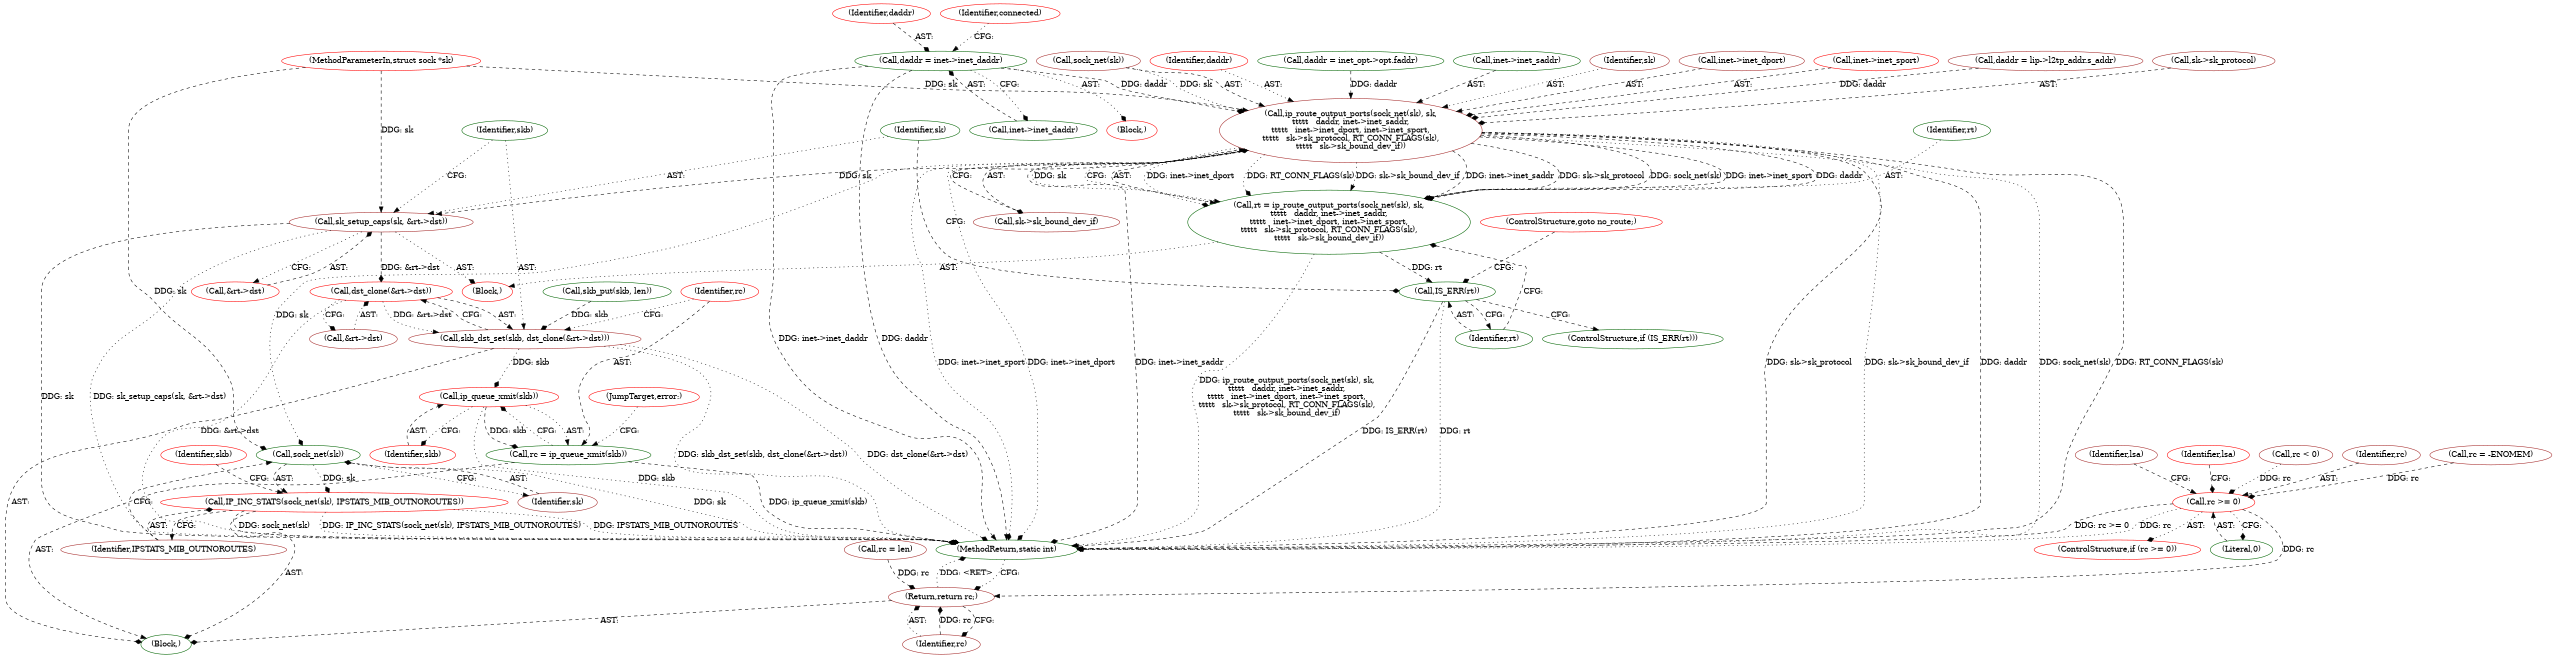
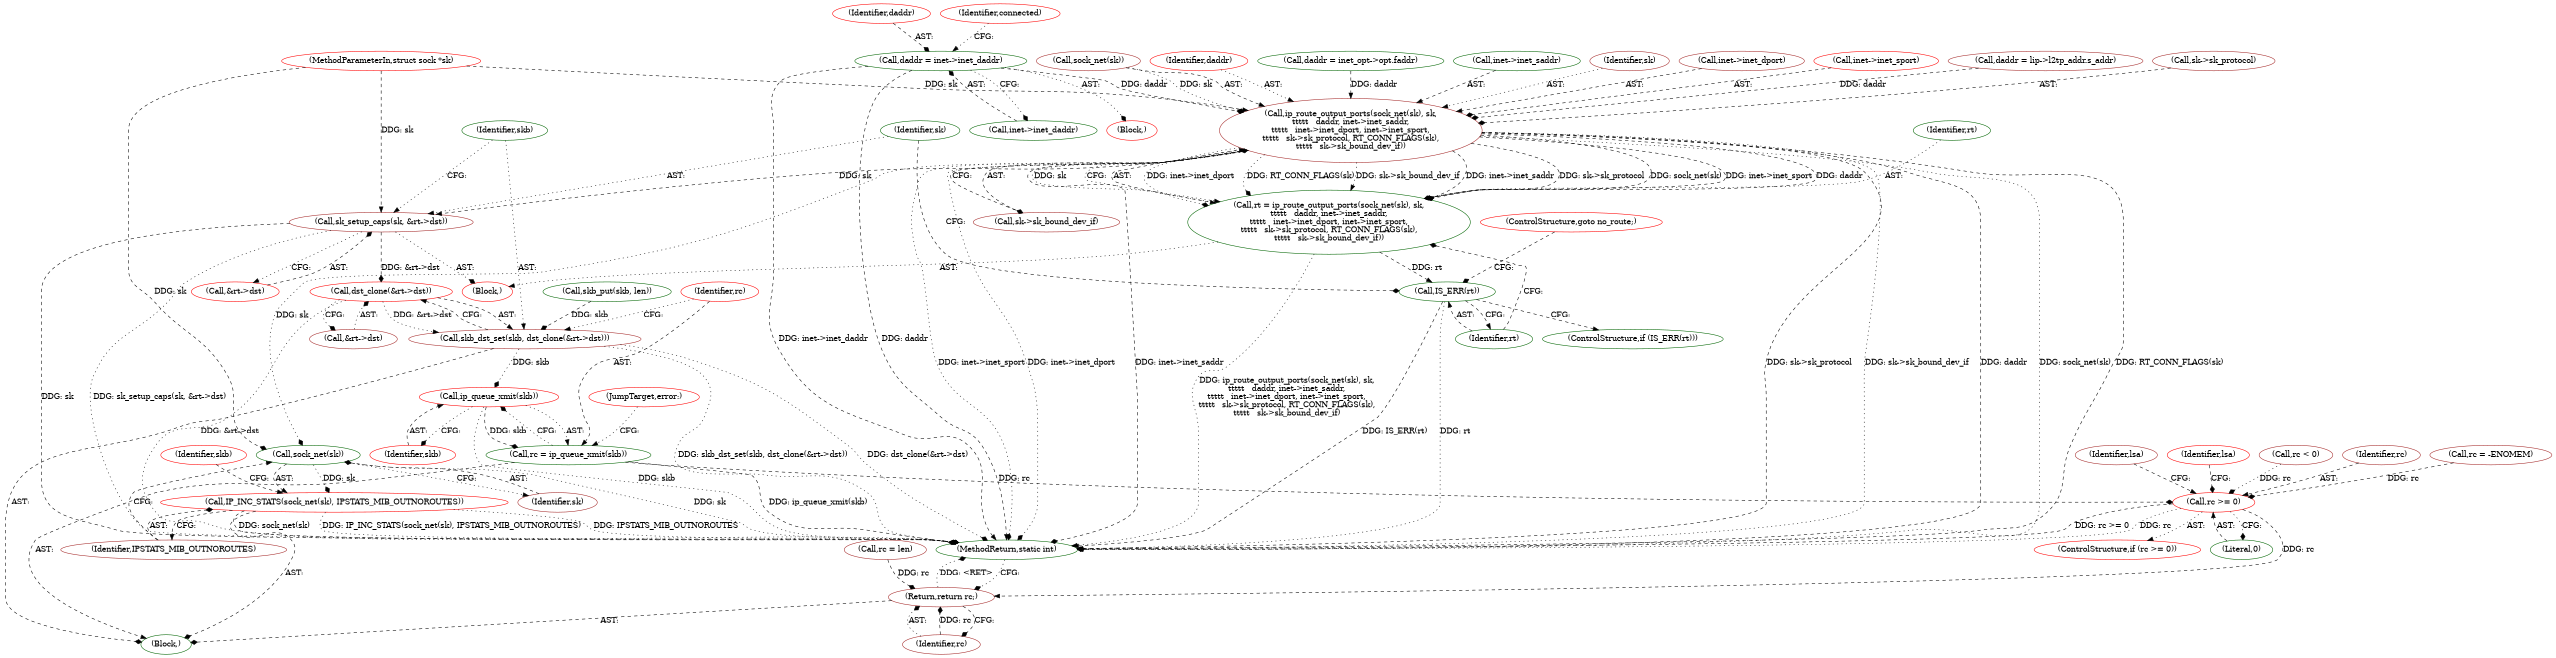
edge "(Call,rc = ip_queue_xmit(skb))" -> "(Call,rc >= 0)": added, label "DDG: rc"
edge "(Call,rc >= 0)" -> "(ControlStructure,if (rc >= 0))": arrowhead diamond -> normal
